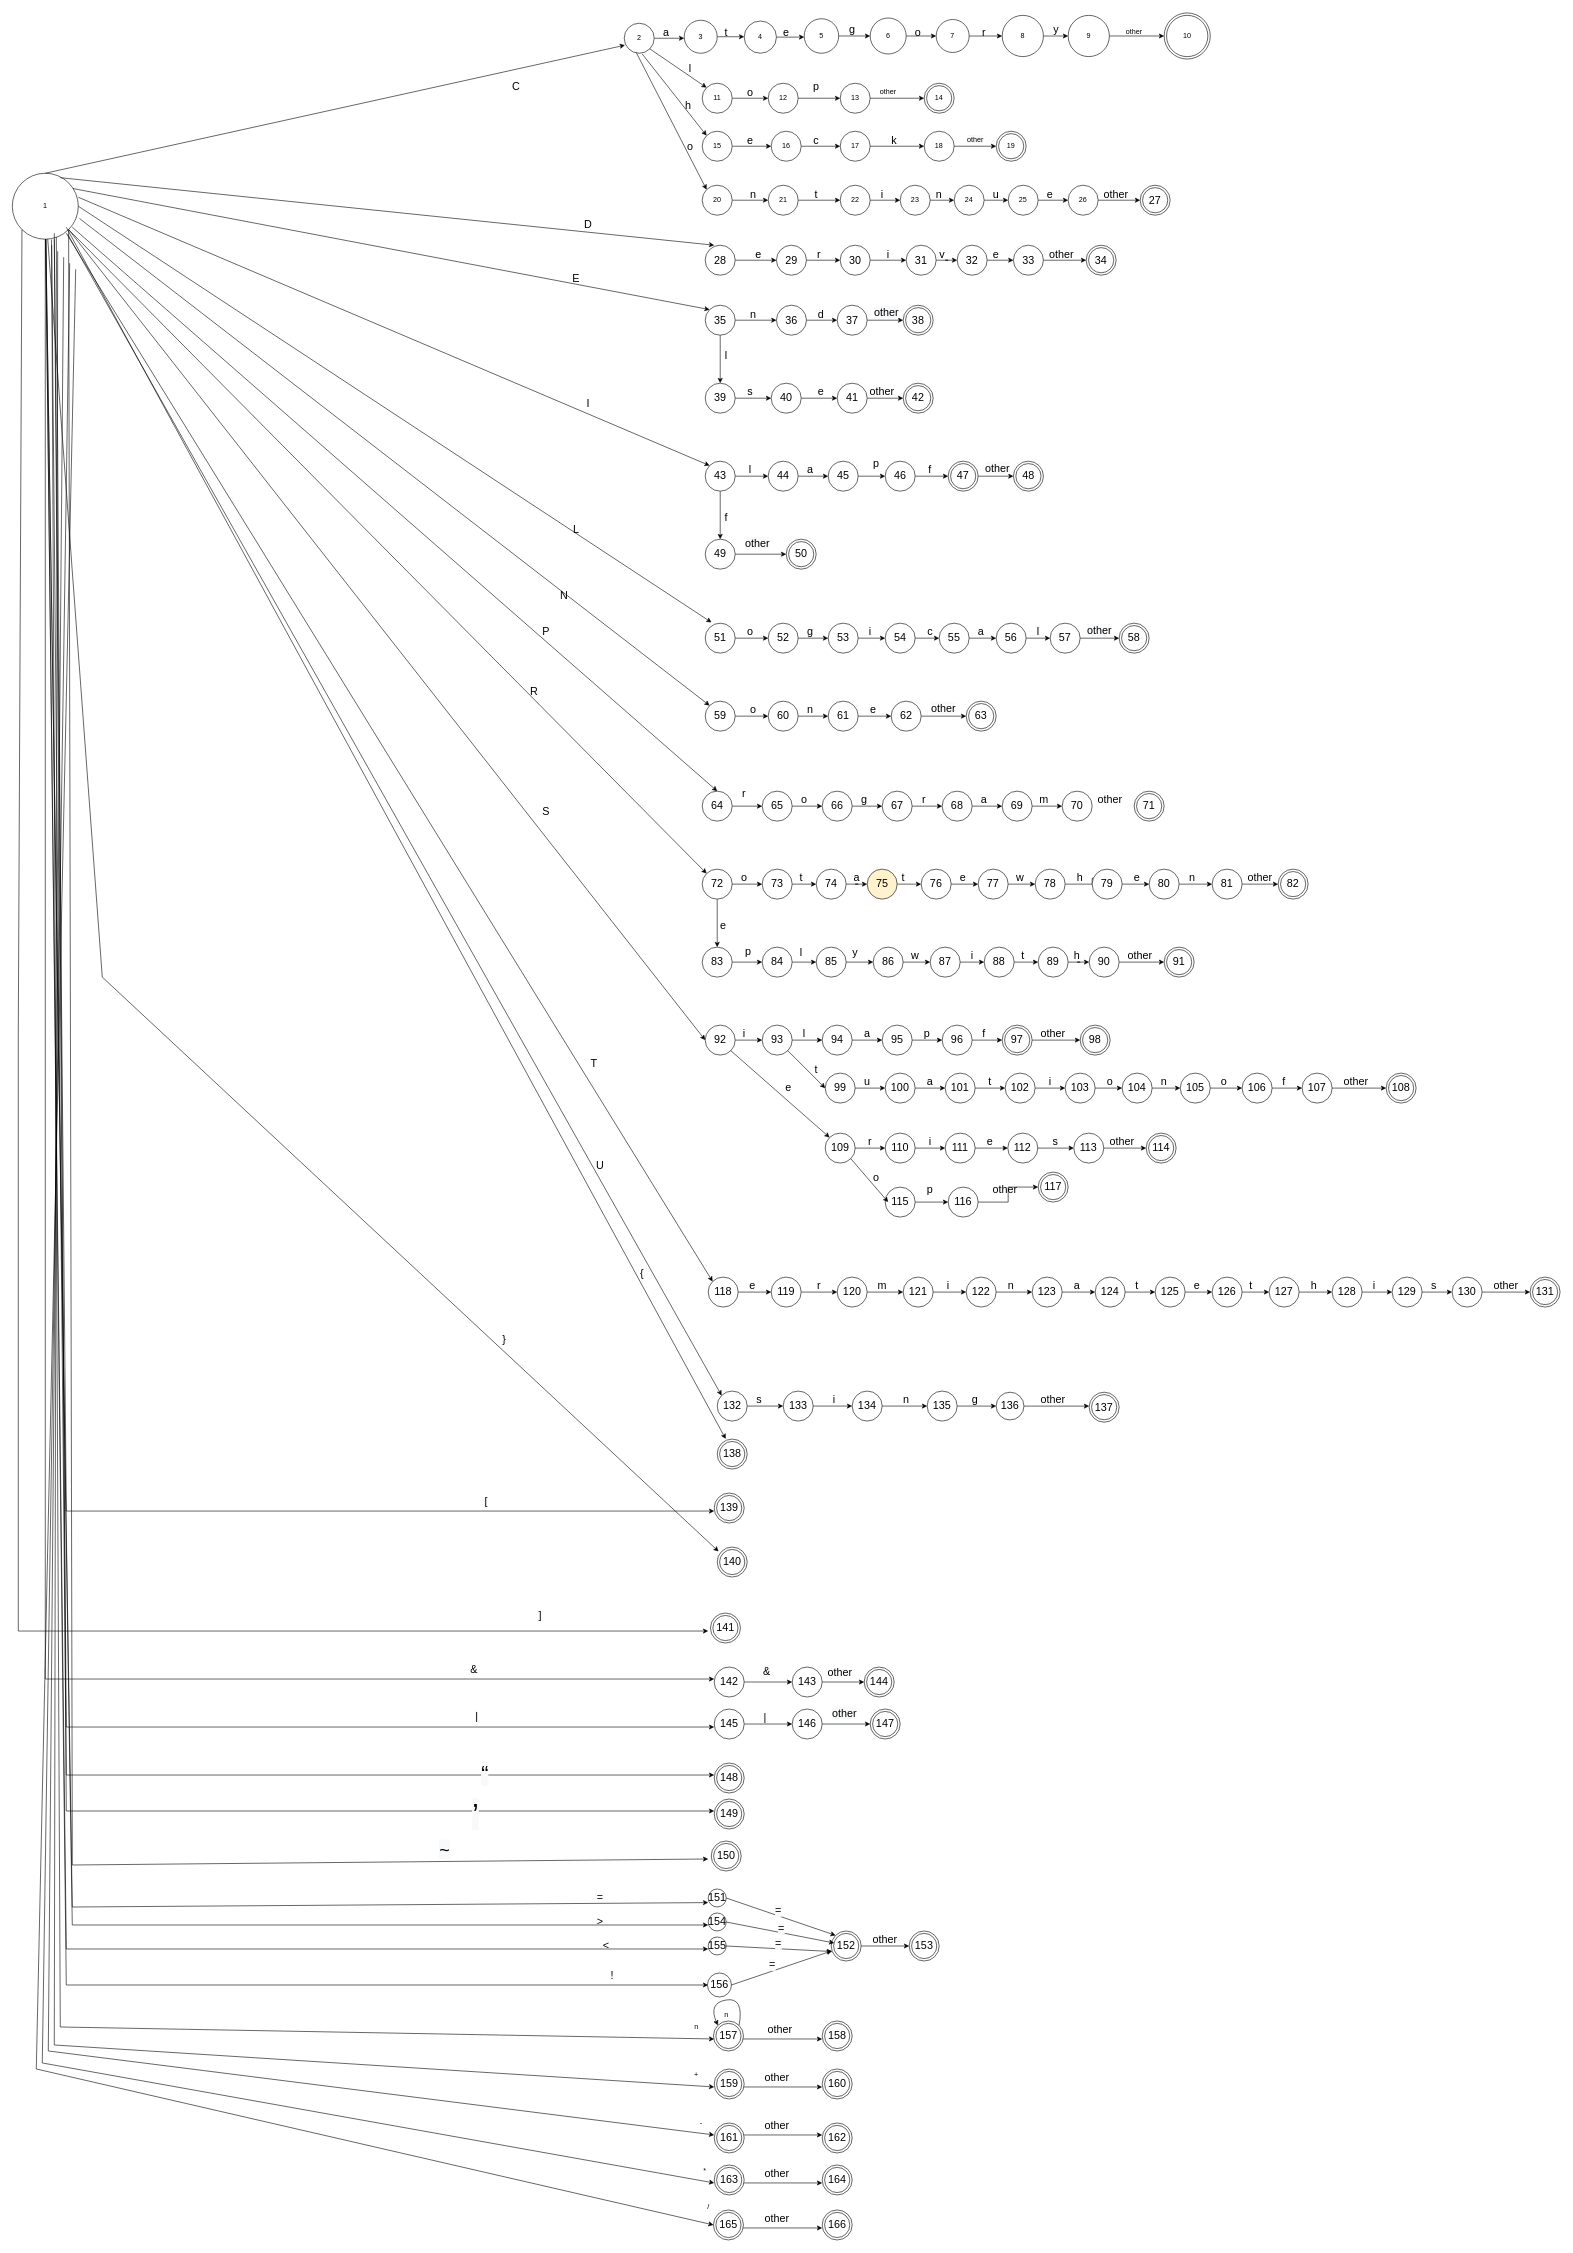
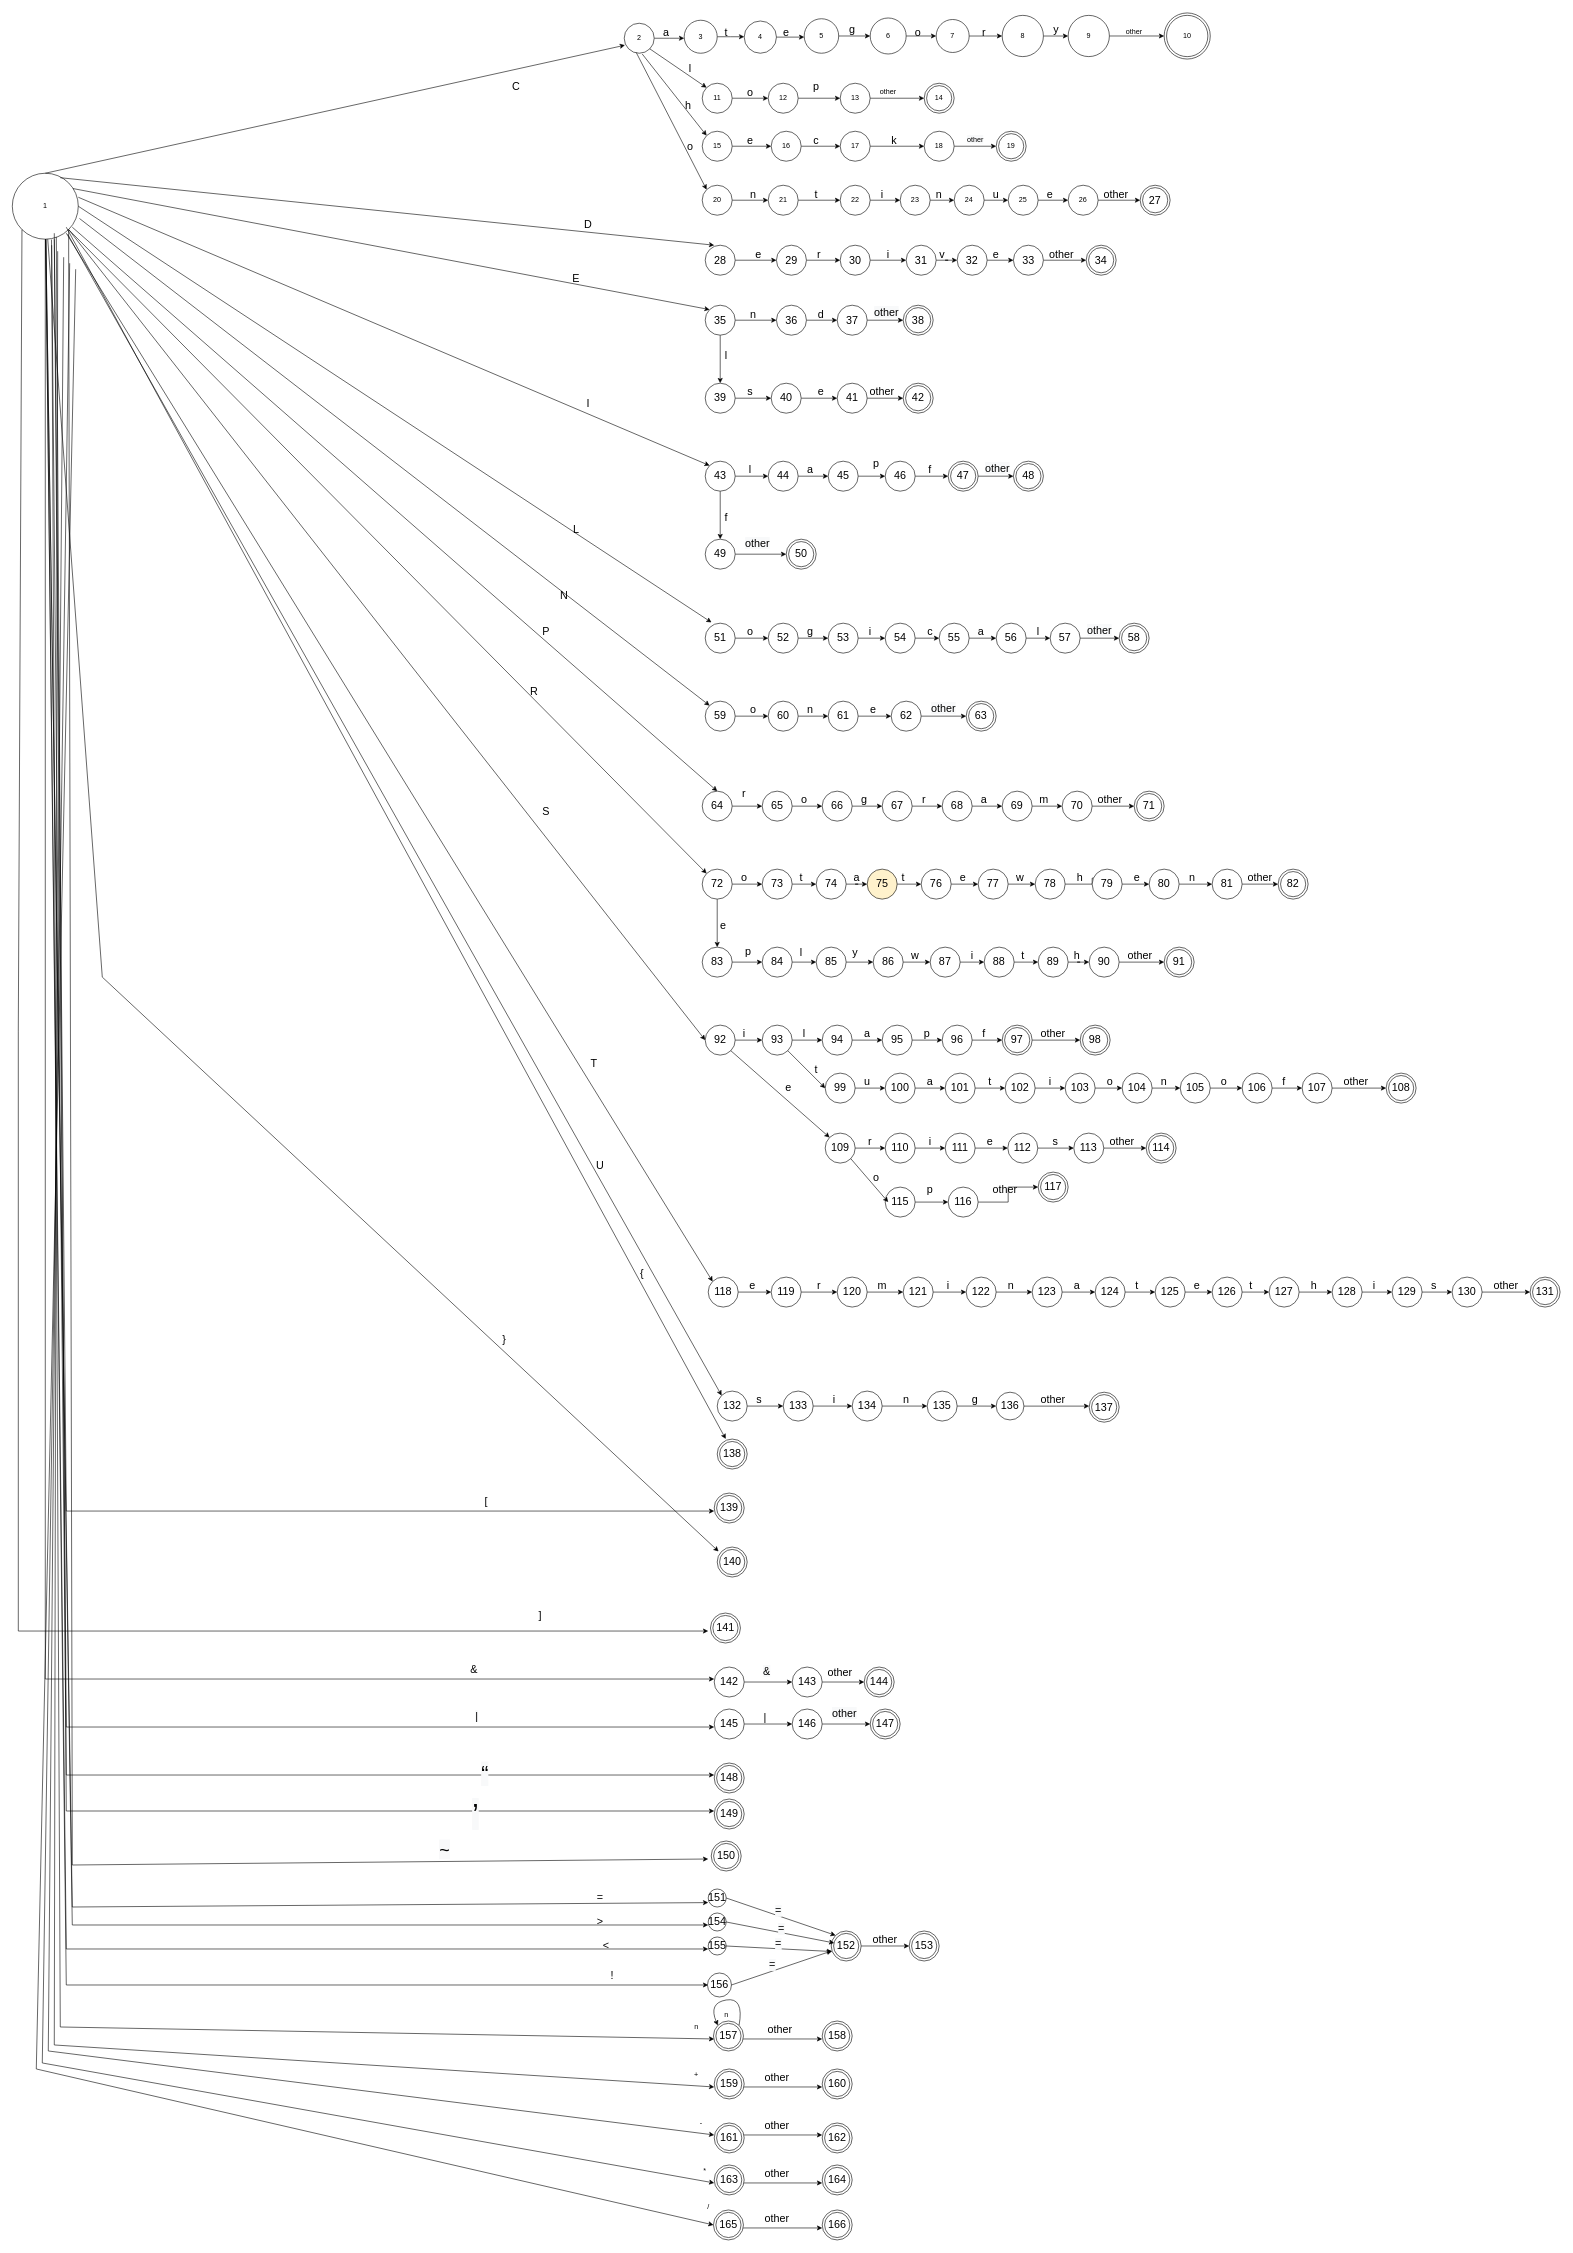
edge "70" -> "71": added
